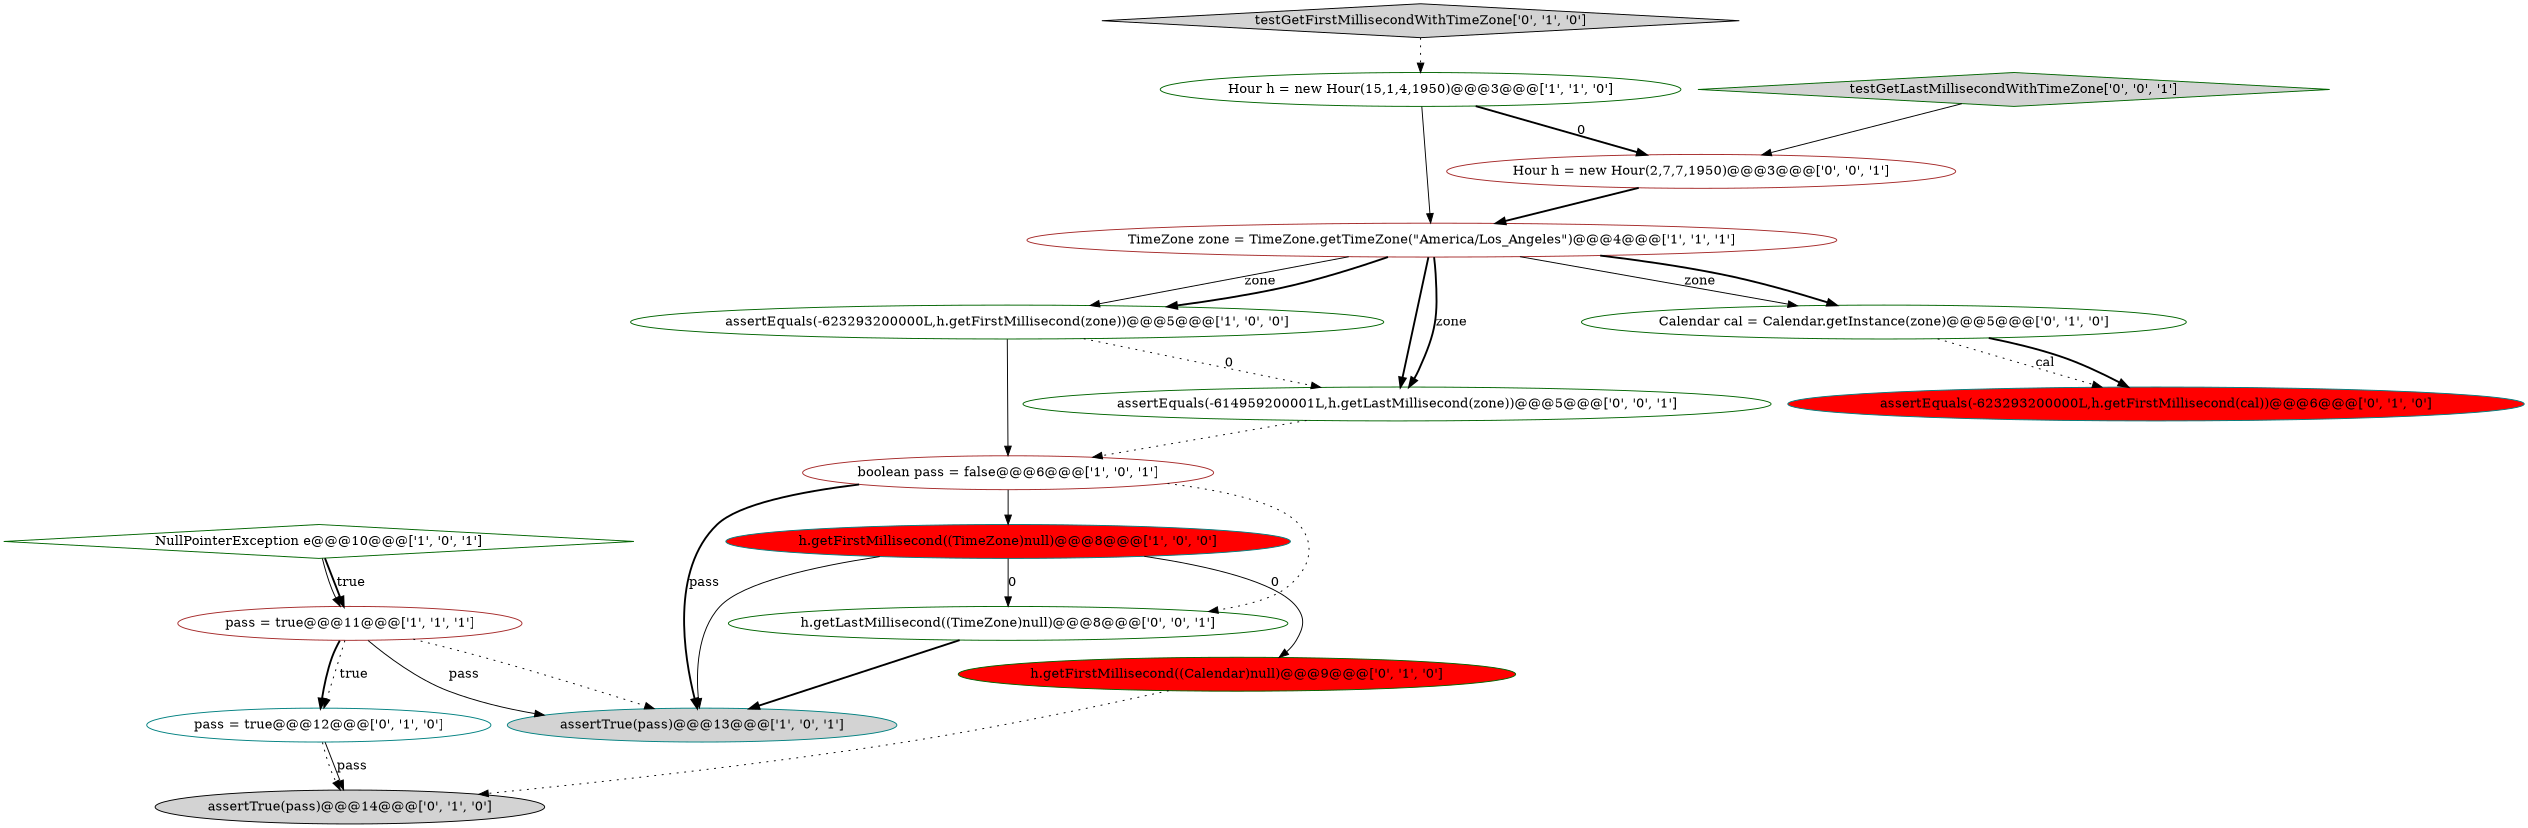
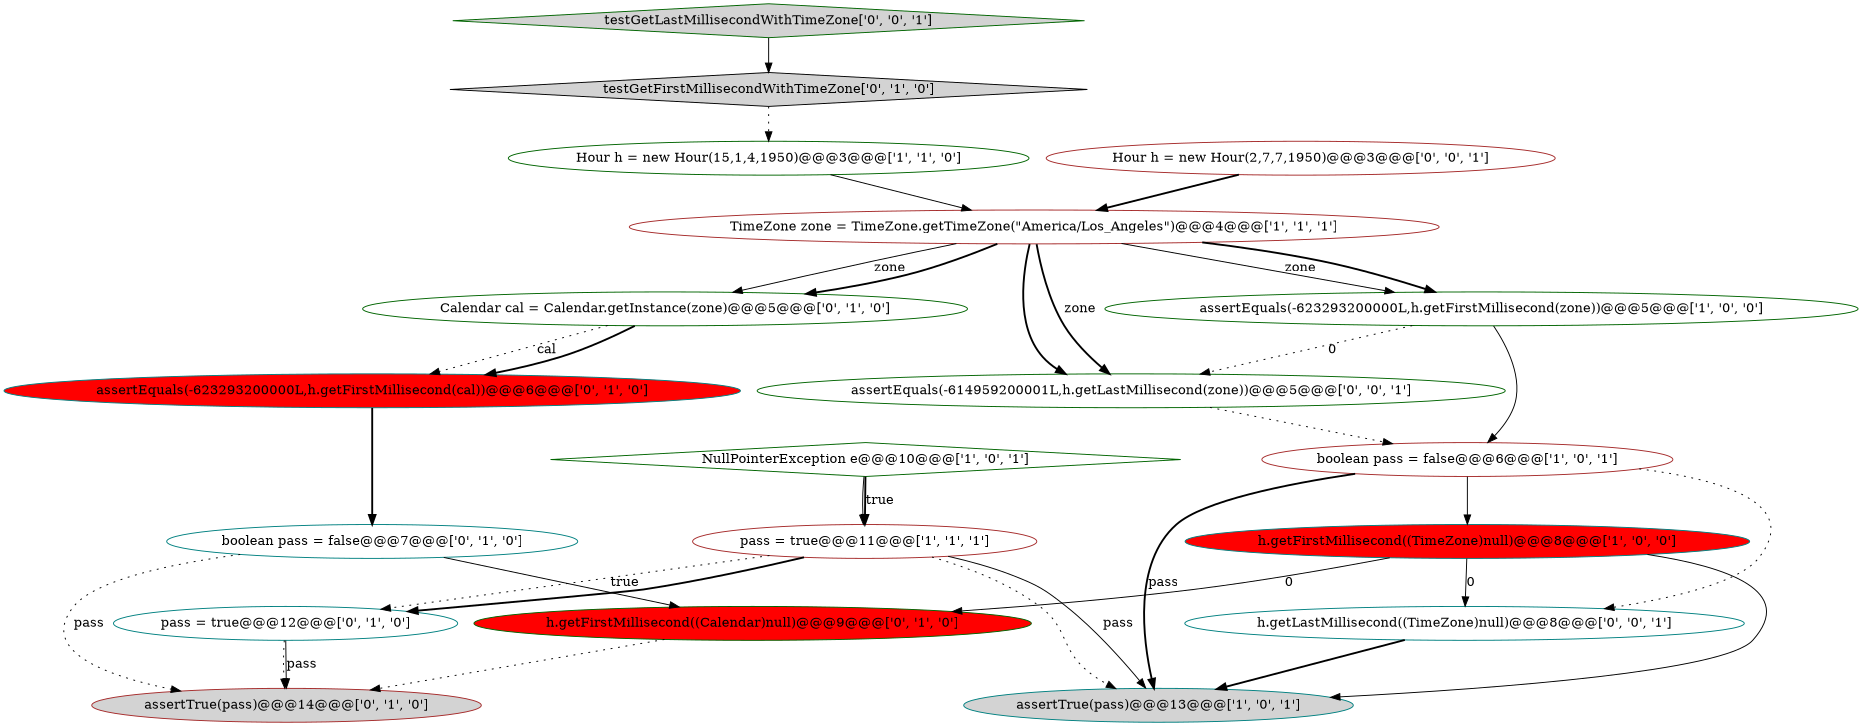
edge "testGetLastMillisecondWithTimeZone['0', '0', '1']" -> "Hour h = new Hour(2,7,7,1950)@@@3@@@['0', '0', '1']": now "testGetLastMillisecondWithTimeZone['0', '0', '1']" -> "testGetFirstMillisecondWithTimeZone['0', '1', '0']"
edge "Hour h = new Hour(15,1,4,1950)@@@3@@@['1', '1', '0']" -> "Hour h = new Hour(2,7,7,1950)@@@3@@@['0', '0', '1']": removed, label "0"
node "boolean pass = false@@@7@@@['0', '1', '0']": added
node "h.getLastMillisecond((TimeZone)null)@@@8@@@['0', '0', '1']": color darkgreen -> teal
node "assertTrue(pass)@@@14@@@['0', '1', '0']": color black -> brown
